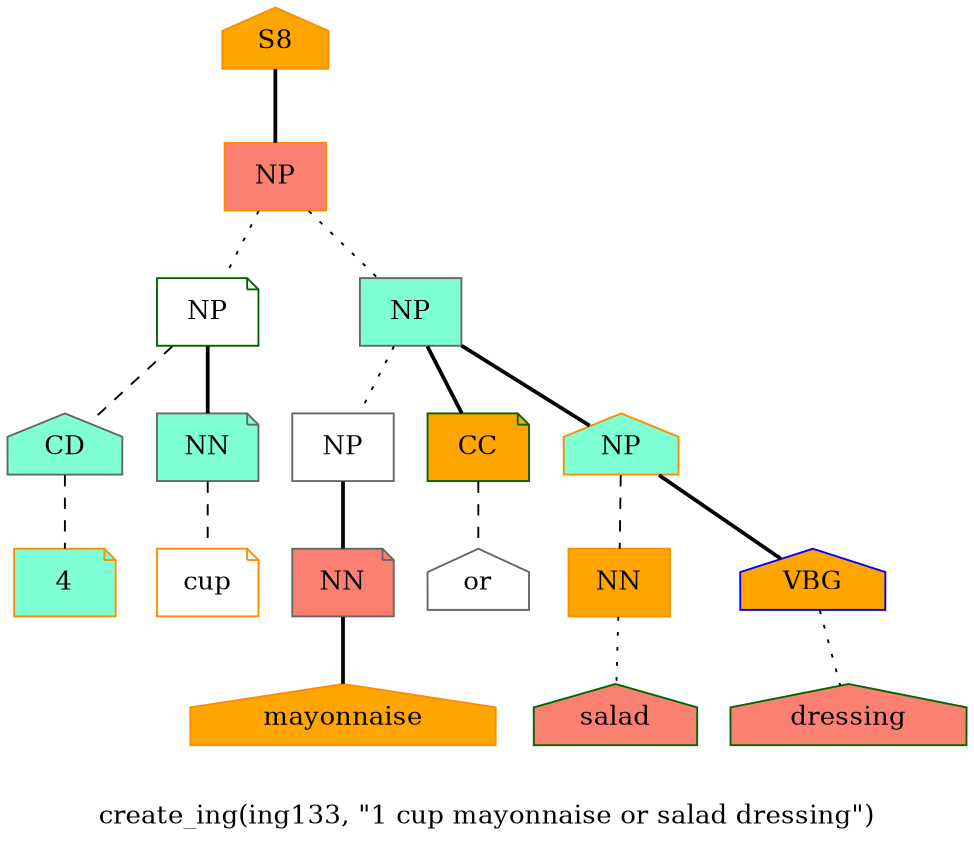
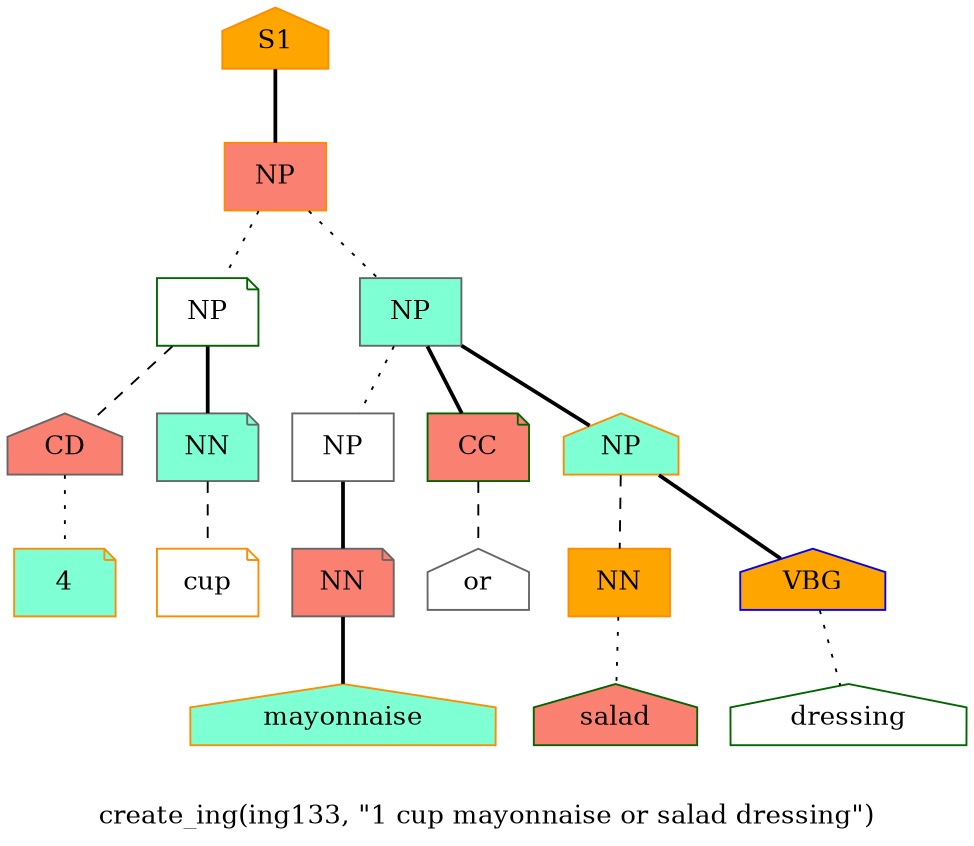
node "S8": label "S8" -> "S1"
node "CD": fillcolor aquamarine -> salmon
node "CC": fillcolor orange -> salmon
edge "CD" -- "4": style dashed -> dotted
node "mayonnaise": fillcolor orange -> aquamarine
node "dressing": fillcolor salmon -> white
